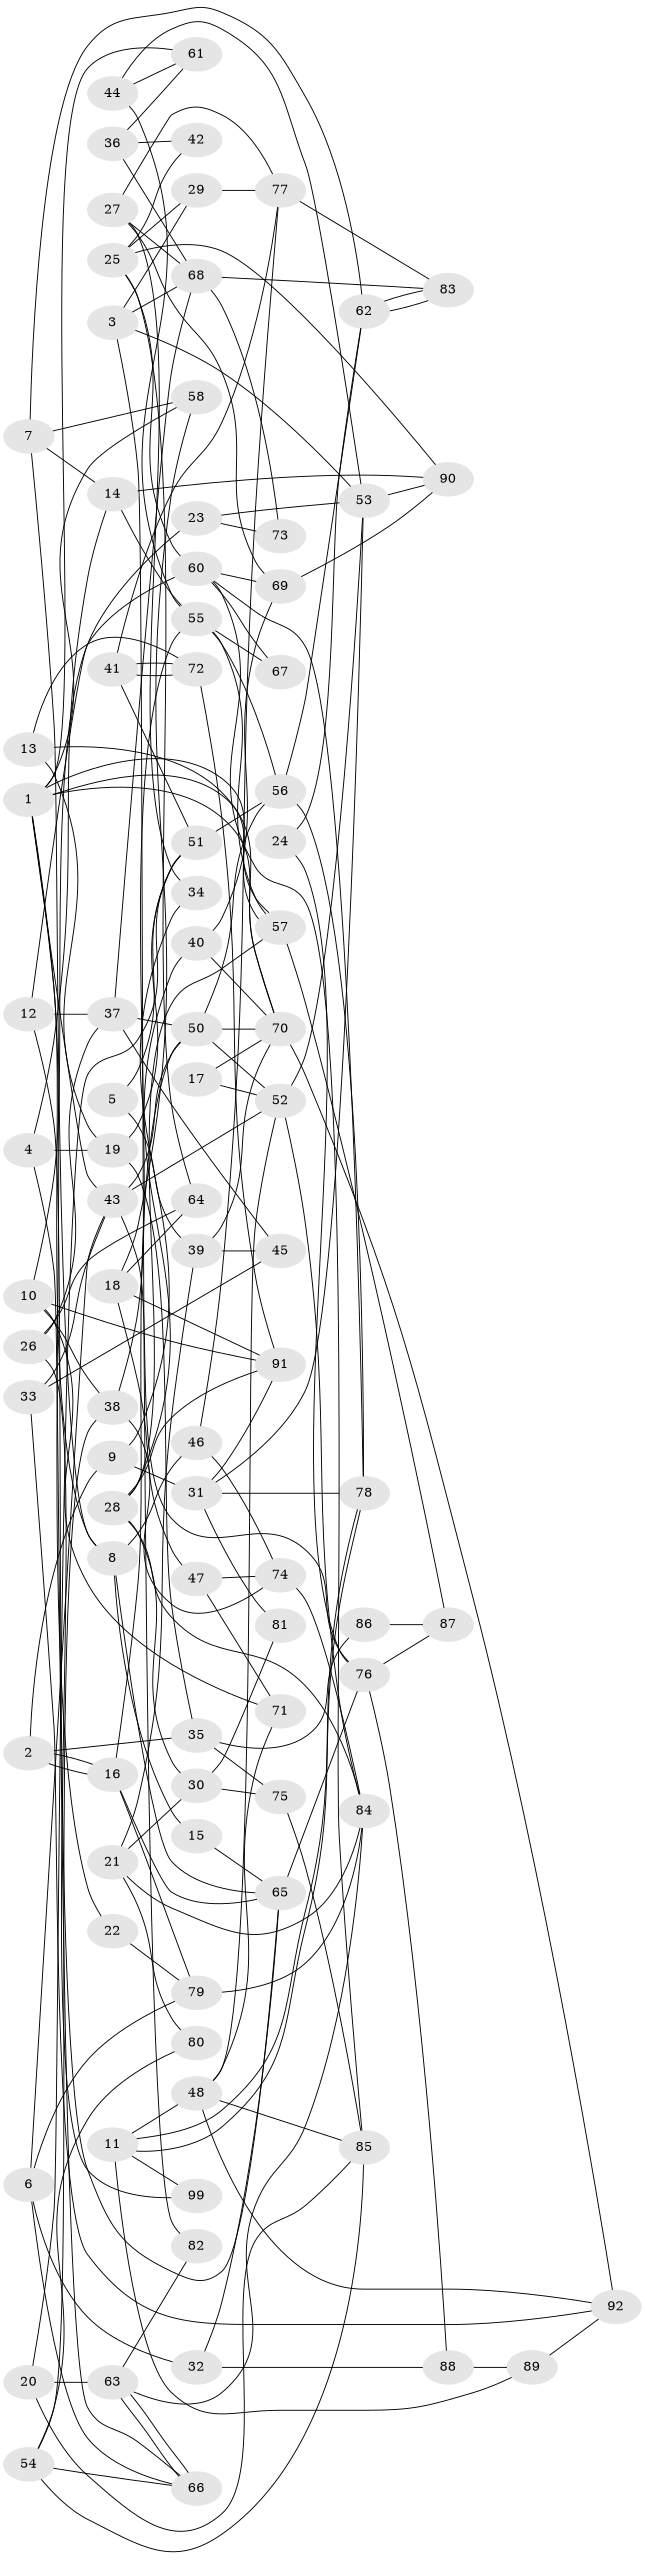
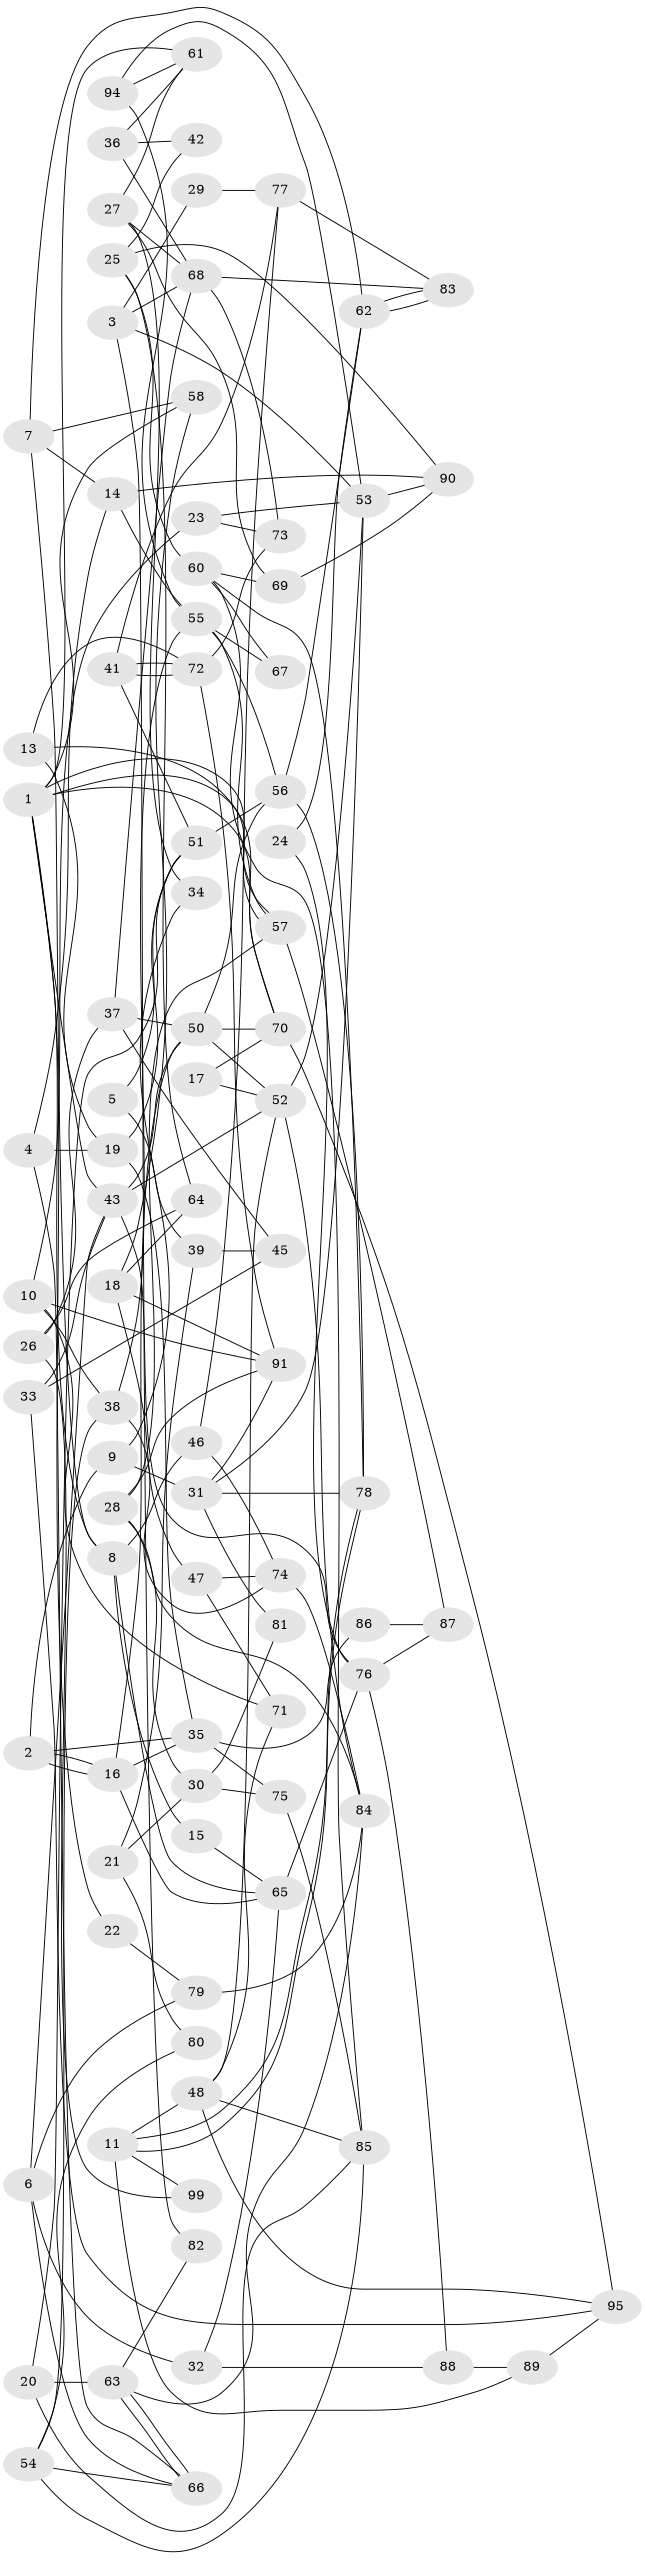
node "44": label "44" -> "94"
edge "77" -- "27": now "61" -- "27"
edge "29" -- "25": removed
edge "73" -- "72": added
node "40": removed
node "12": removed
edge "70" -- "39": removed
edge "16" -- "79": now "16" -- "35"
edge "84" -- "21": removed
node "92": label "92" -> "95"
